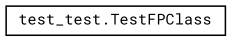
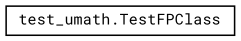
node "test_test.TestFPClass": label "test_test.TestFPClass" -> "test_umath.TestFPClass"
